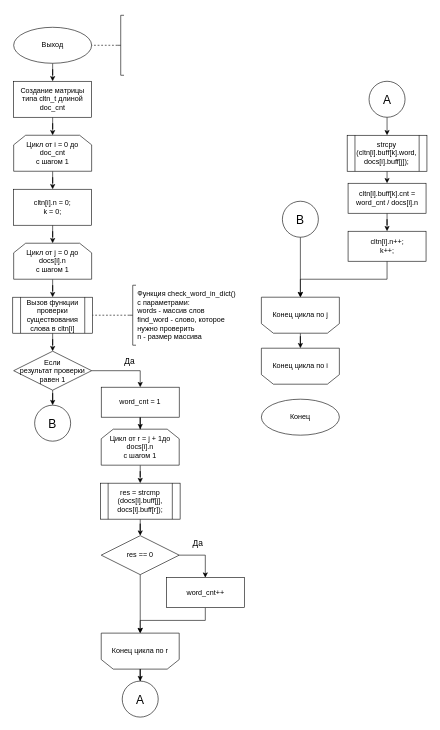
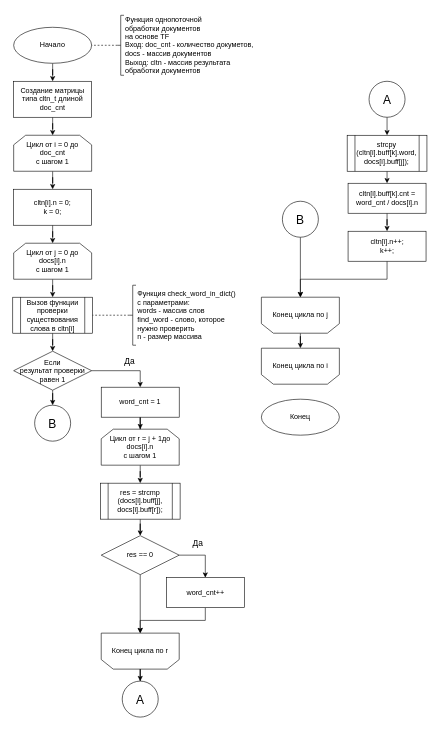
node "Выход": label "Выход" -> "Начало"
node "Функция однопоточной обработки документов на основе TF Вход: doc_cnt - количество докуметов, docs - массив документов Выход: cltn - массив результата обработки документов": added
